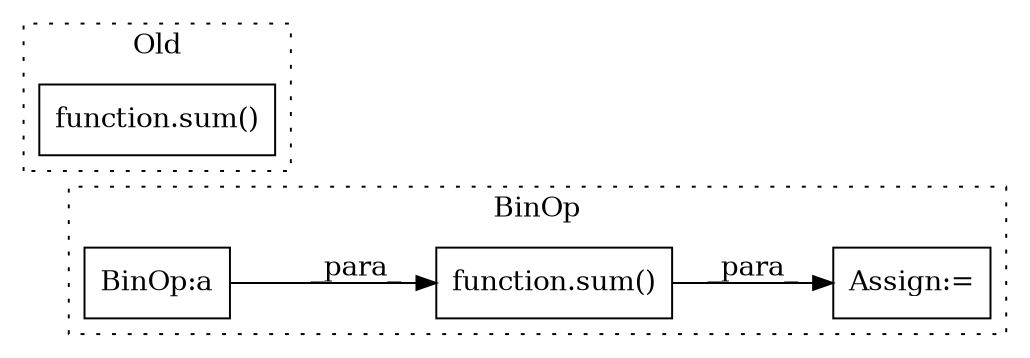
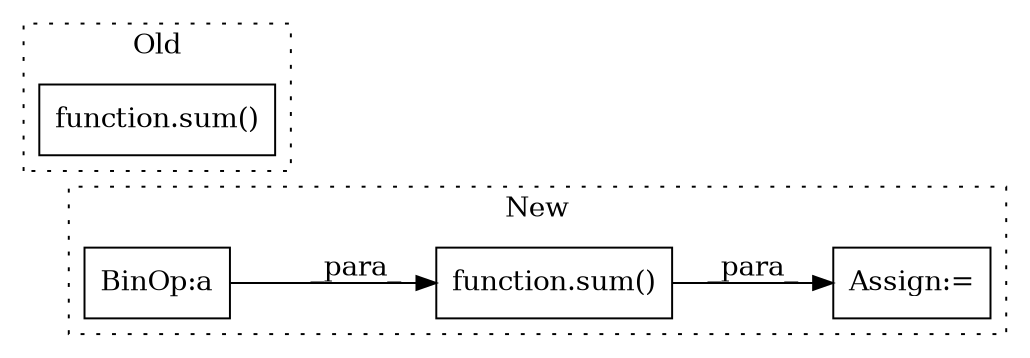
cluster "BinOp": label "BinOp" -> "New"
